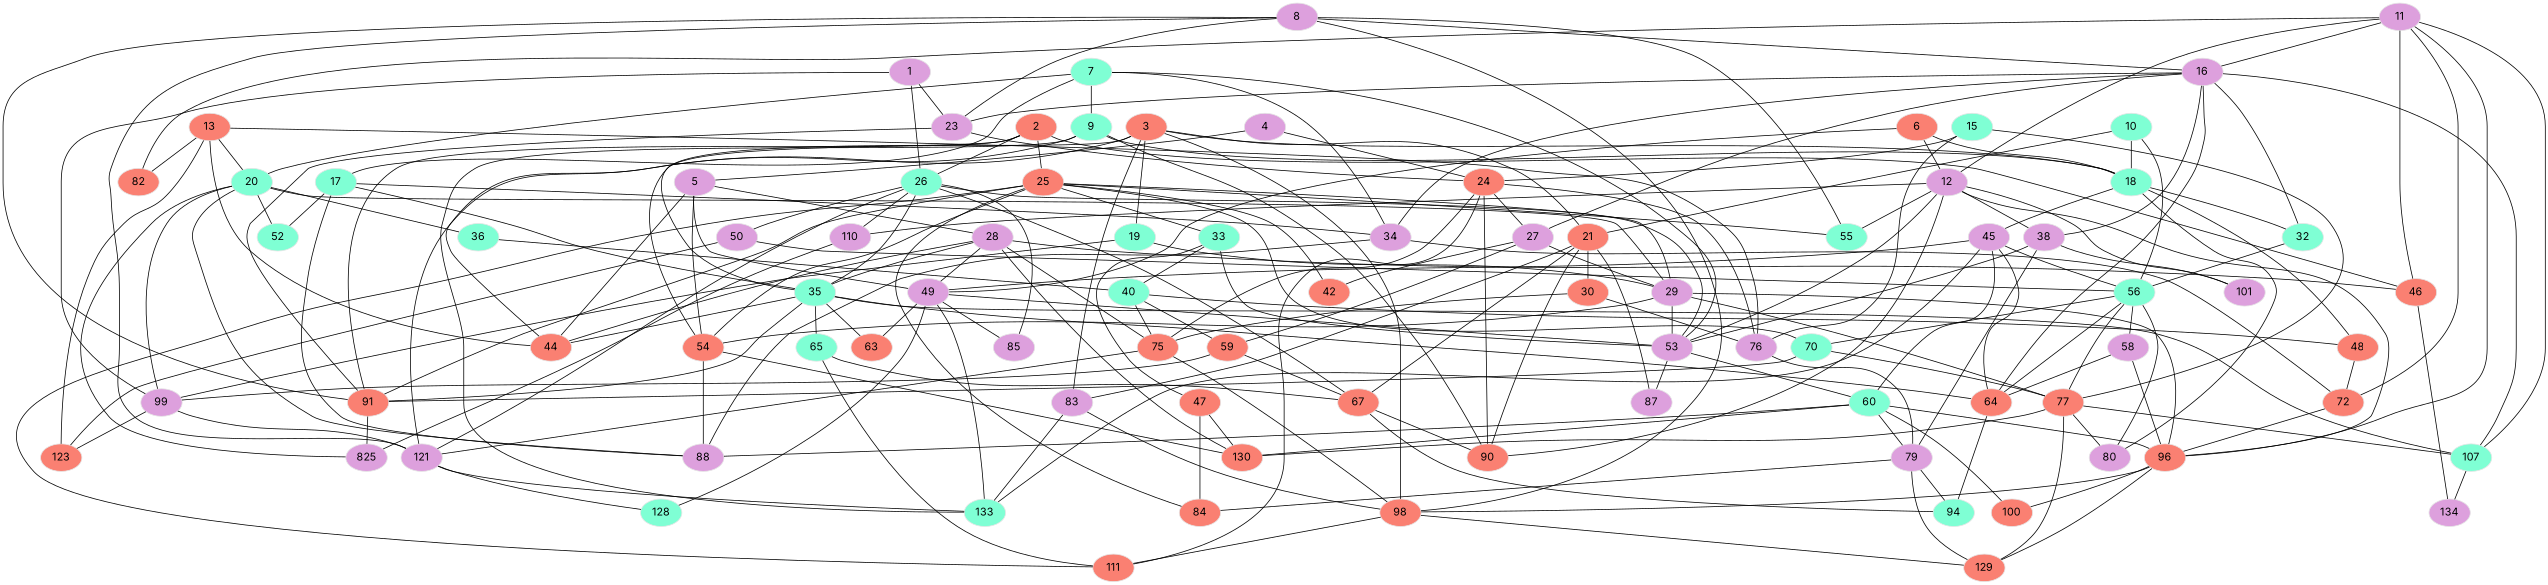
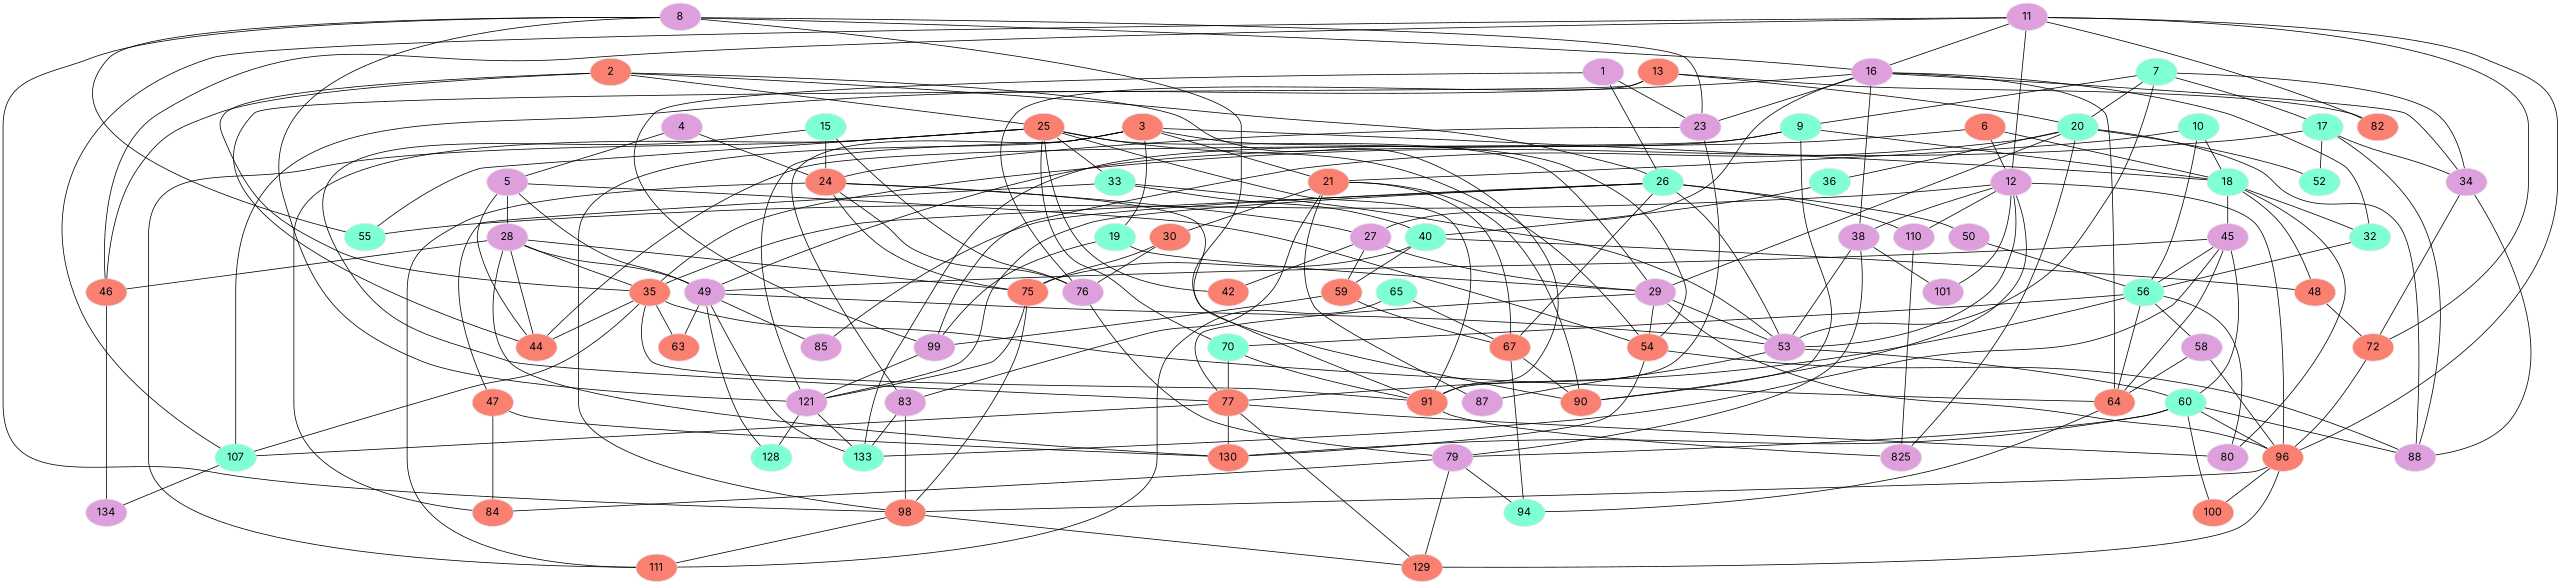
node "35": fillcolor aquamarine -> salmon
edge "35" -- "65": removed
node "123": removed
